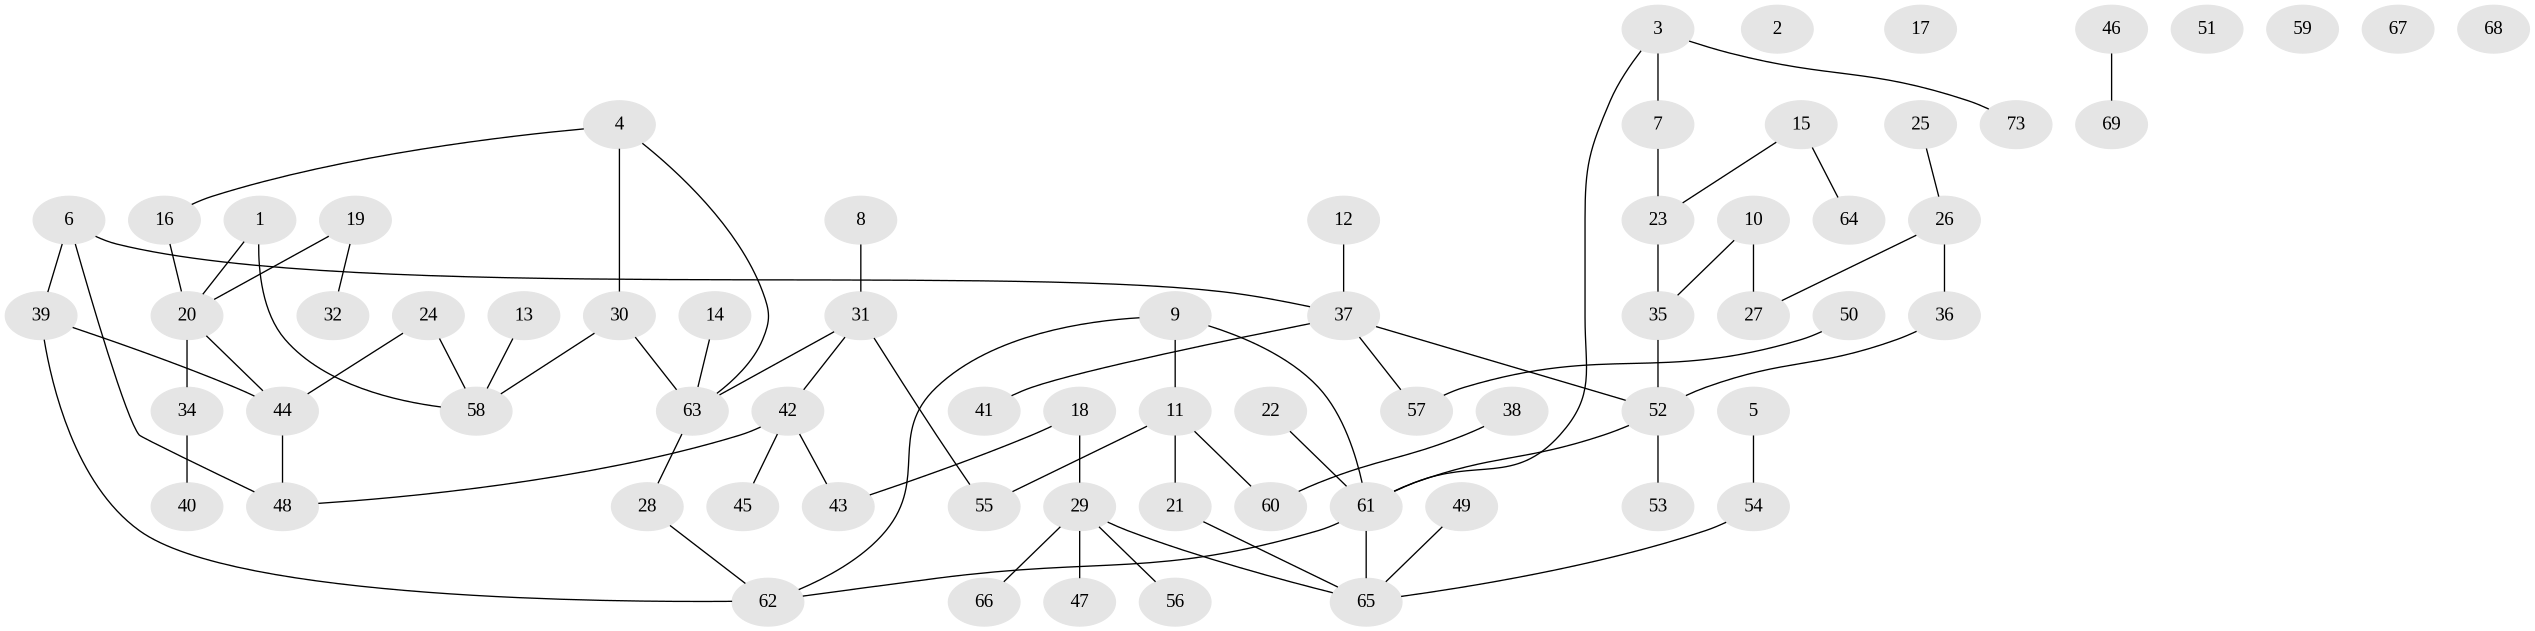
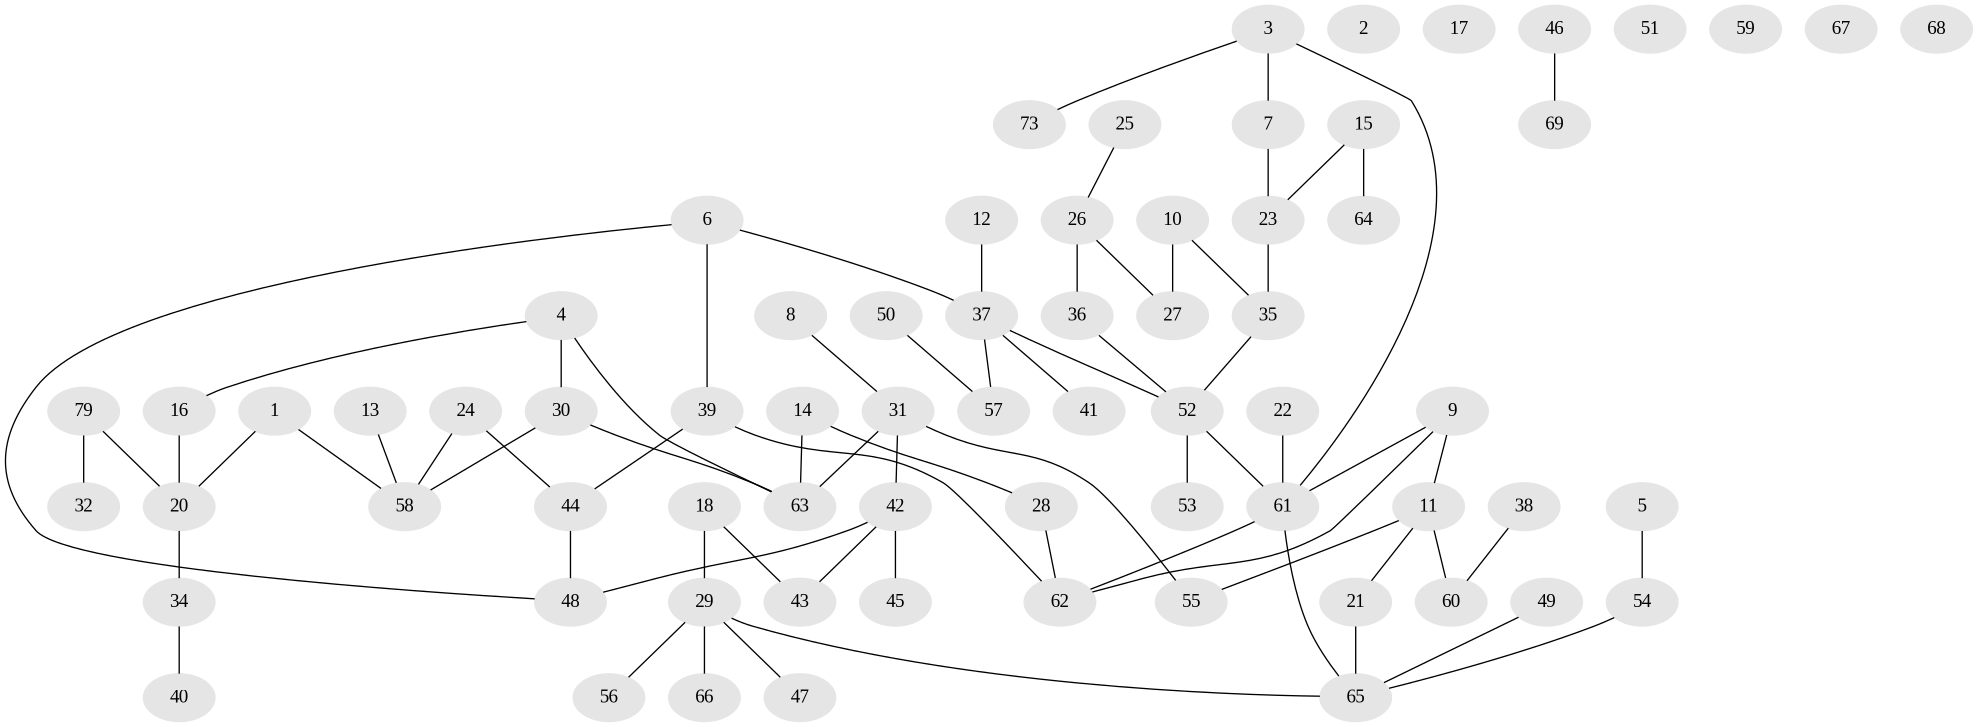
node "19": label "19" -> "79"
edge "20" -- "44": removed
edge "63" -- "28": now "14" -- "28"
